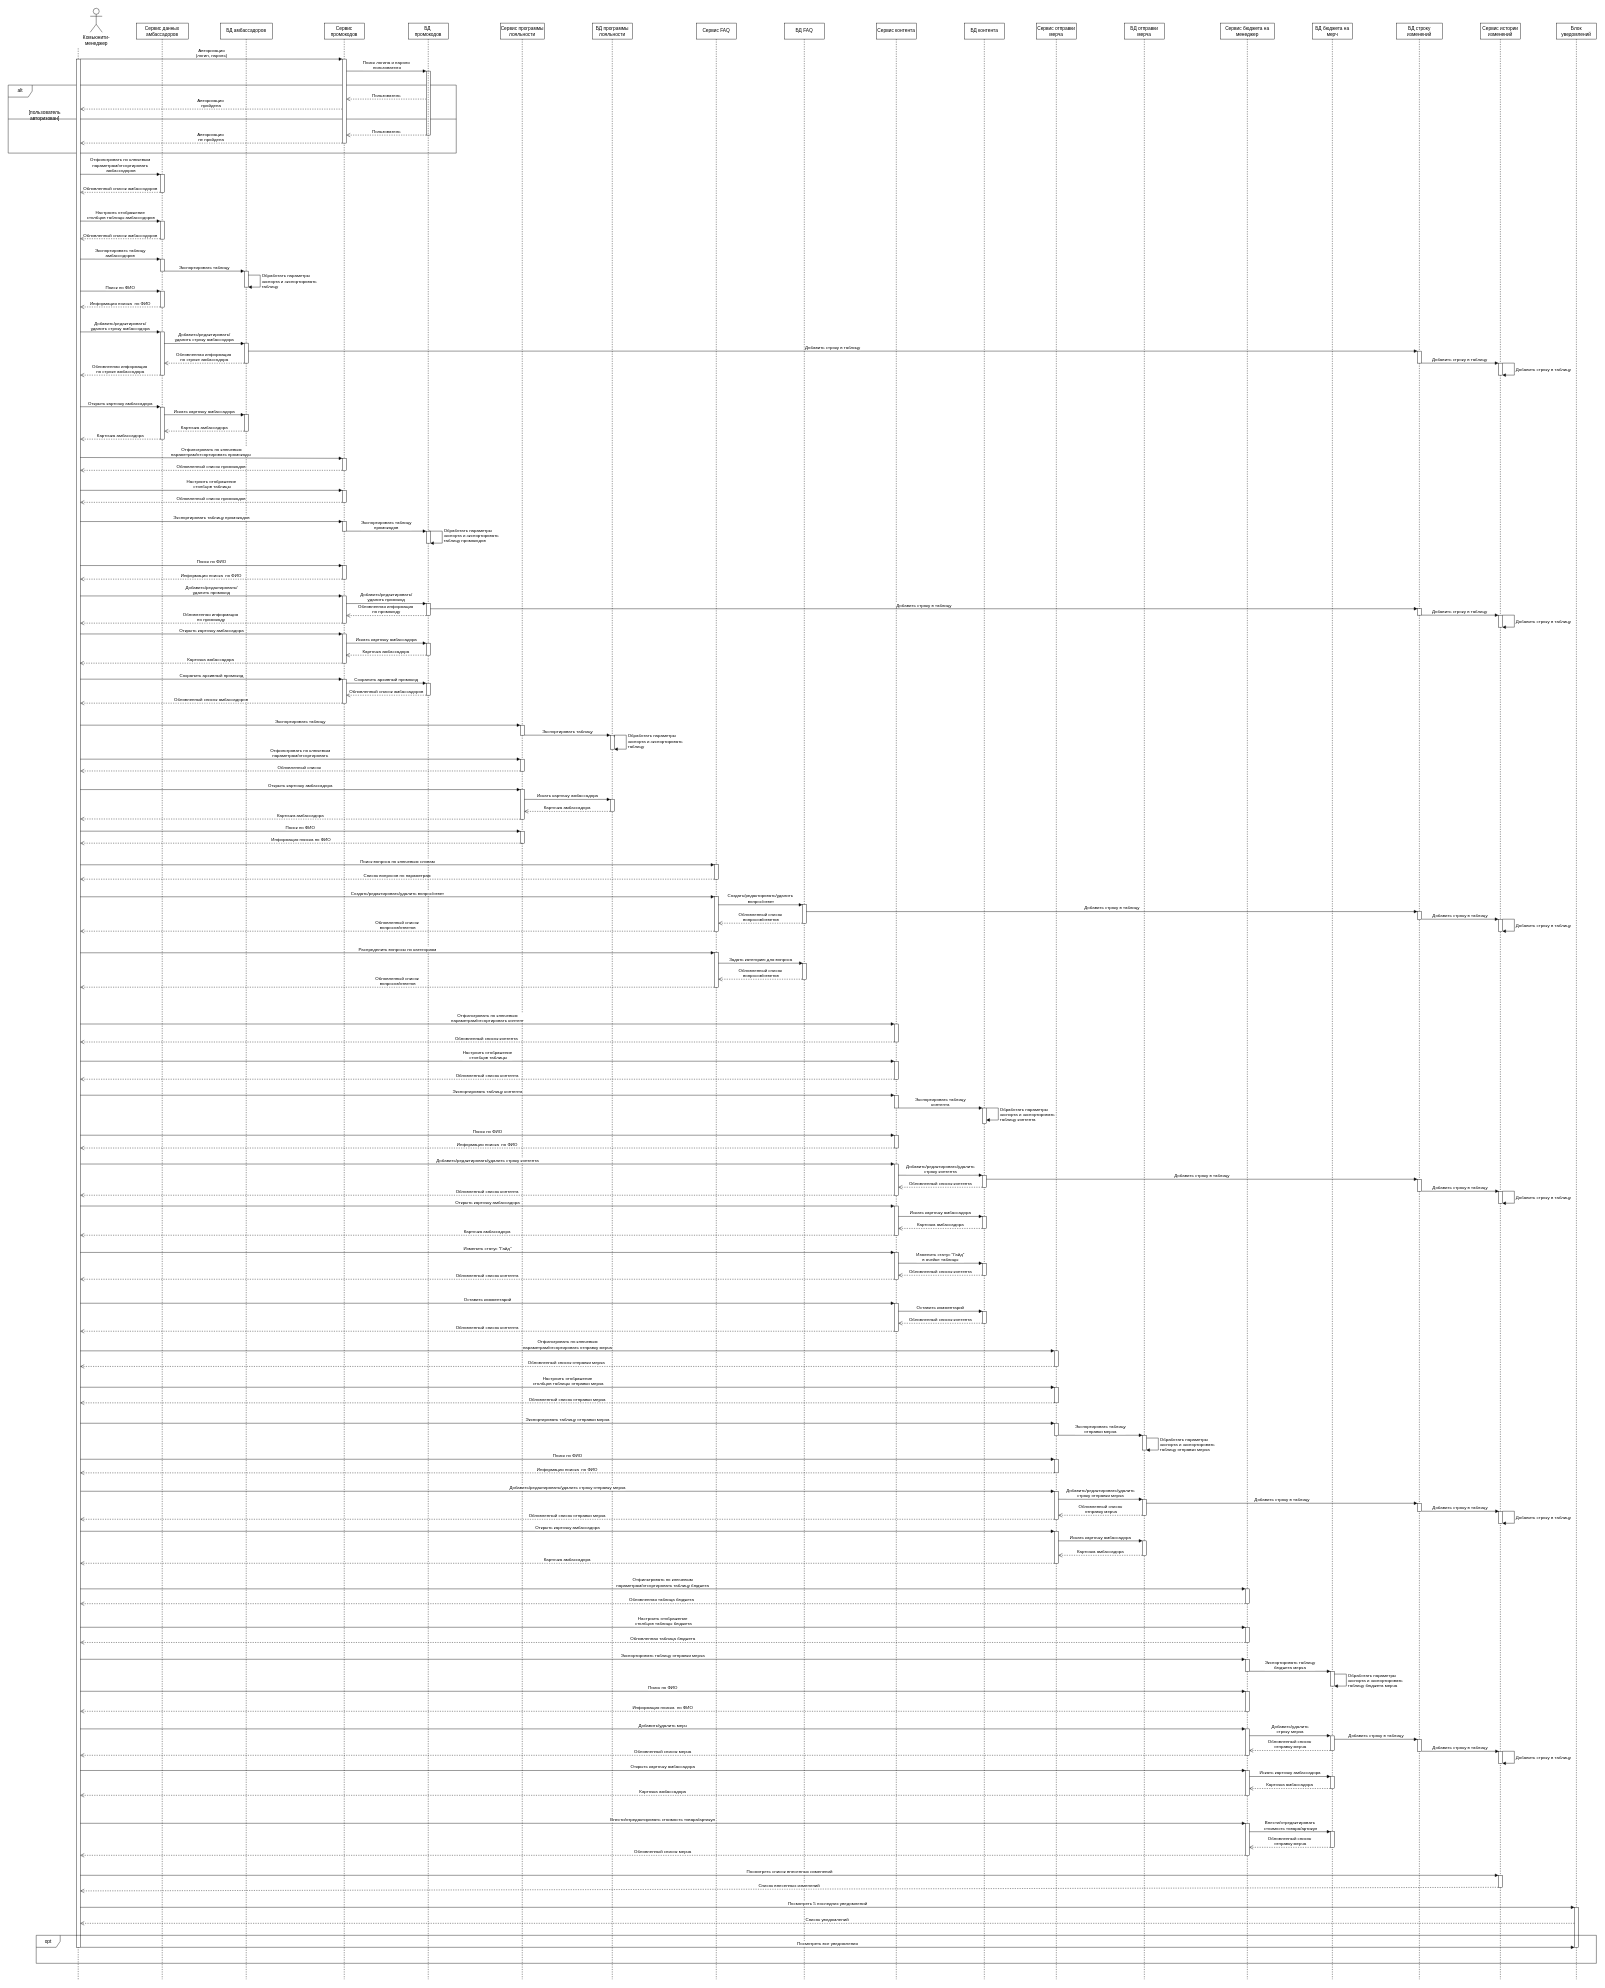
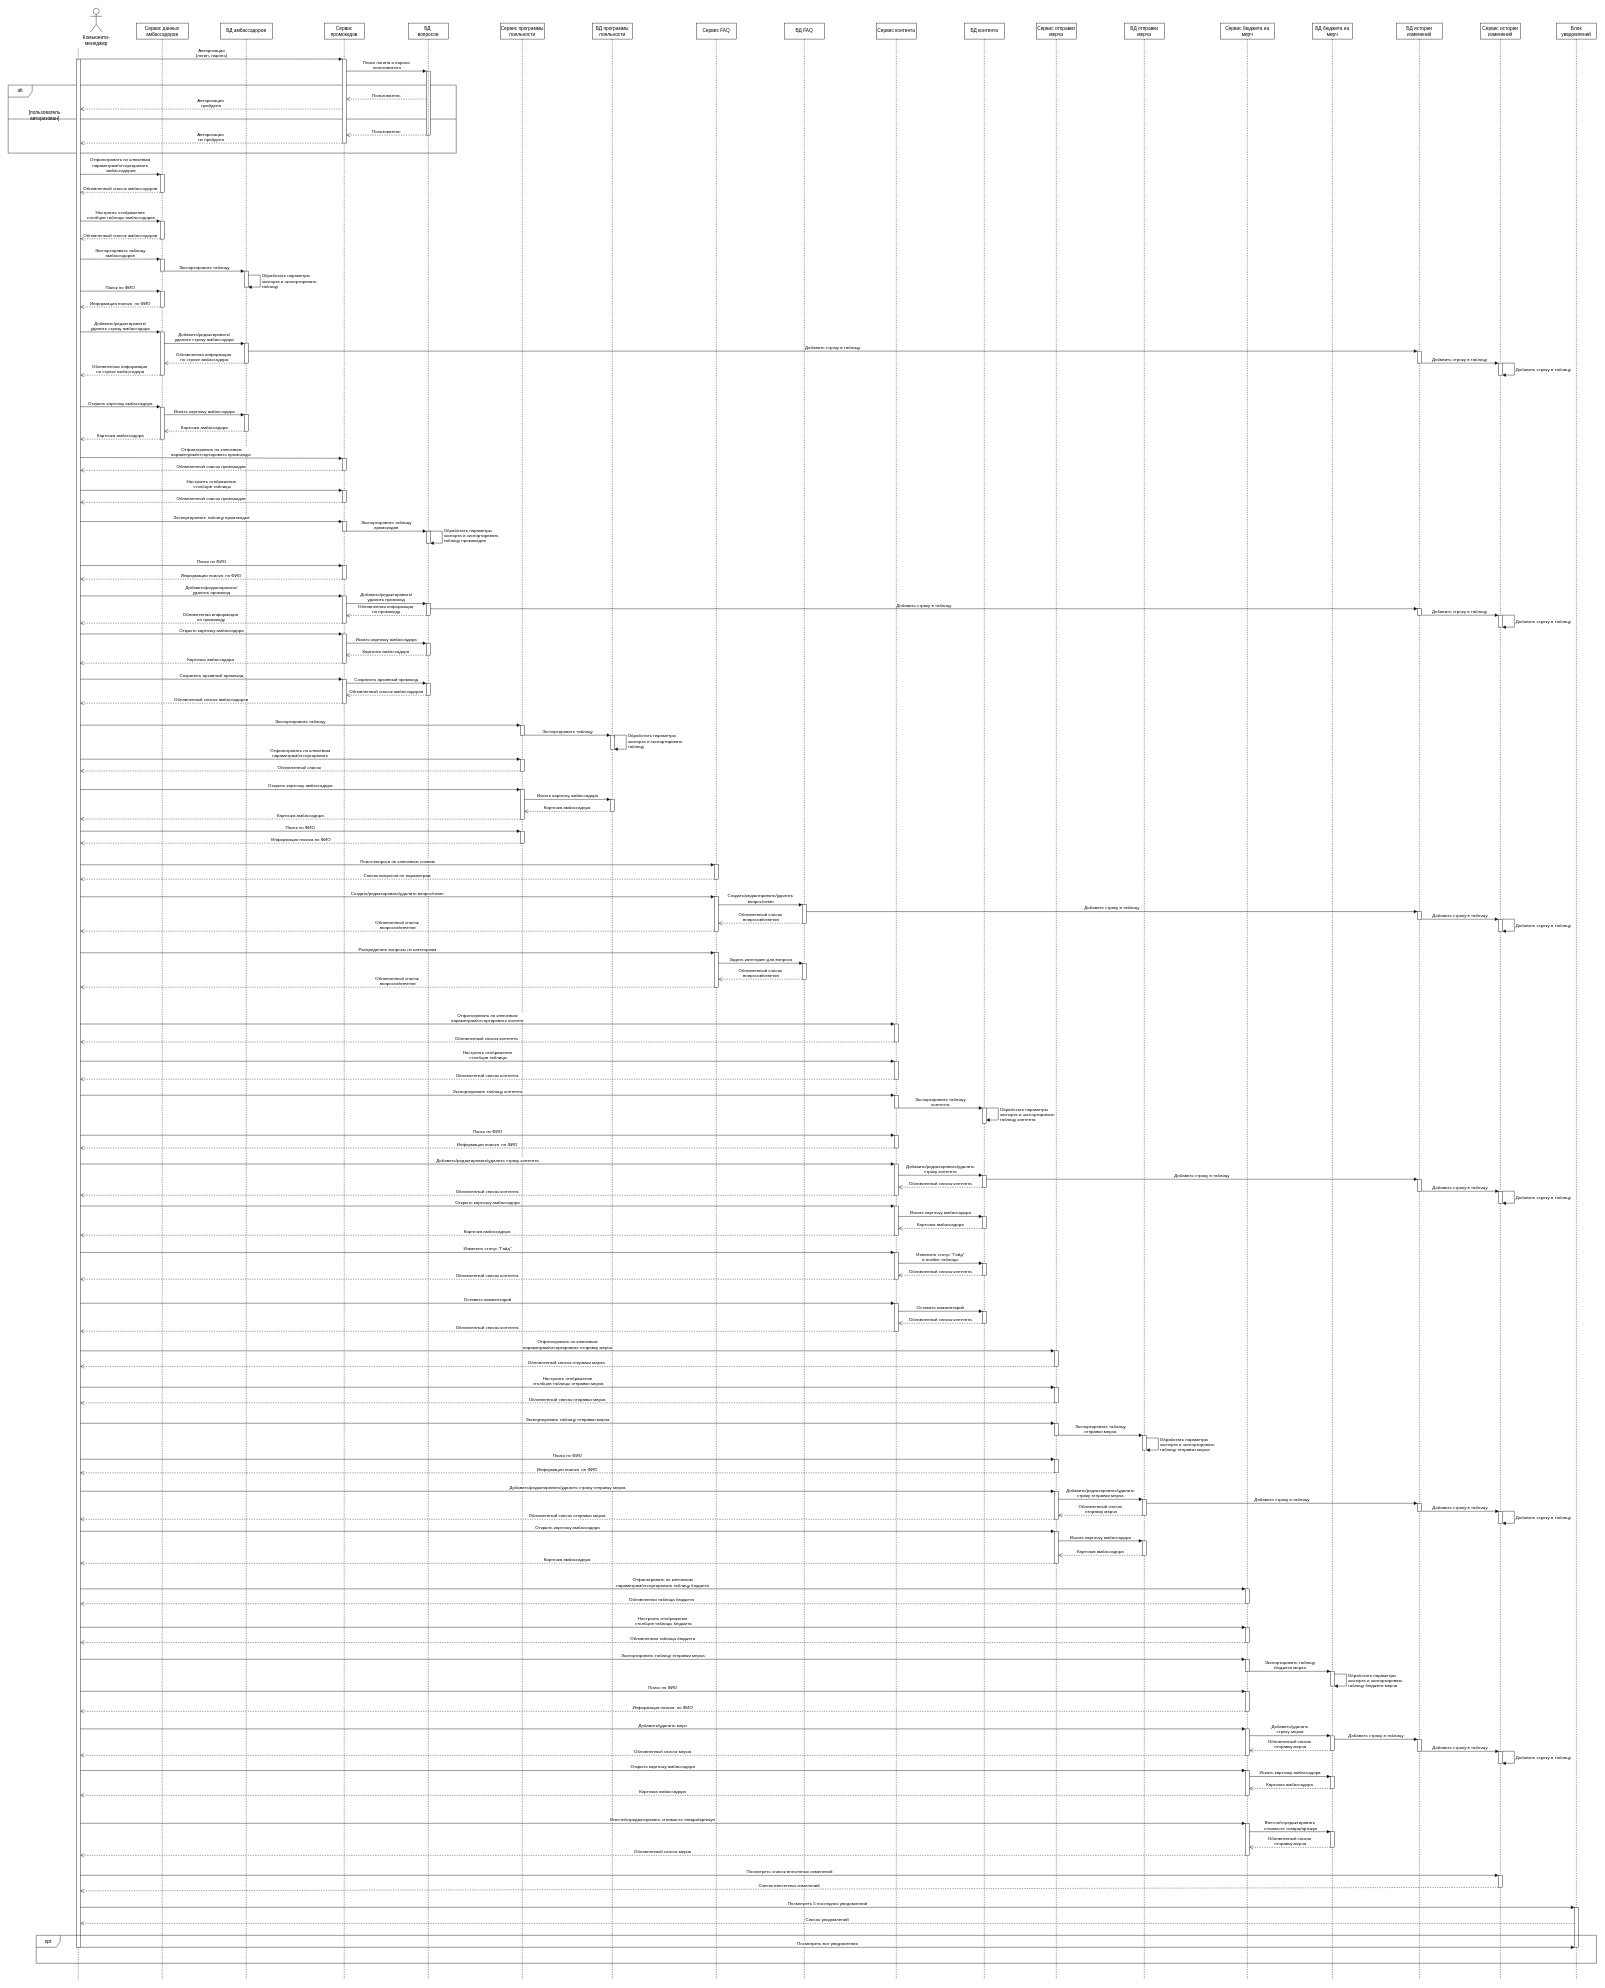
node "БД промокодов": label "БД промокодов" -> "БД вопросов"
node "Сервис бюджета на менеджер": label "Сервис бюджета на менеджер" -> "Сервис бюджета на мерч"
node "БД строку изменений": label "БД строку изменений" -> "БД истории изменений"
